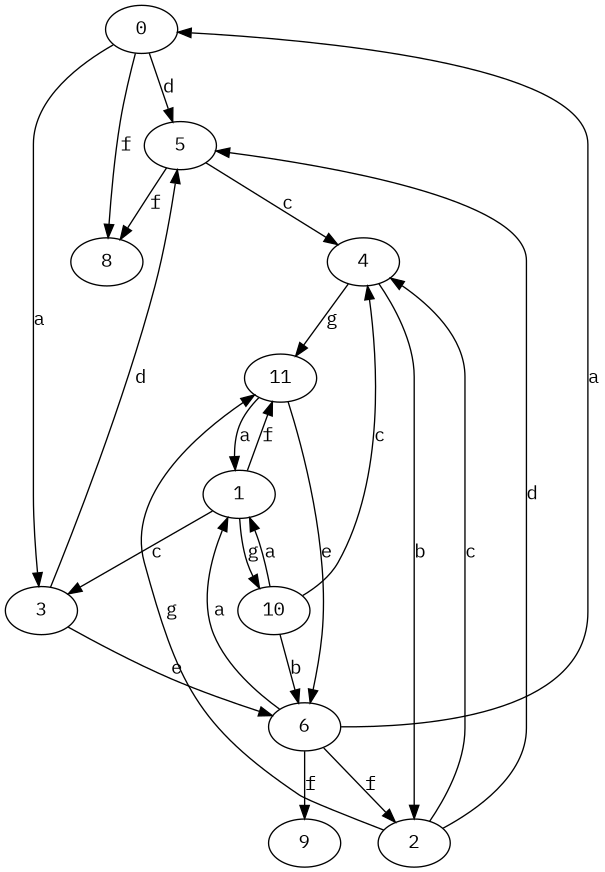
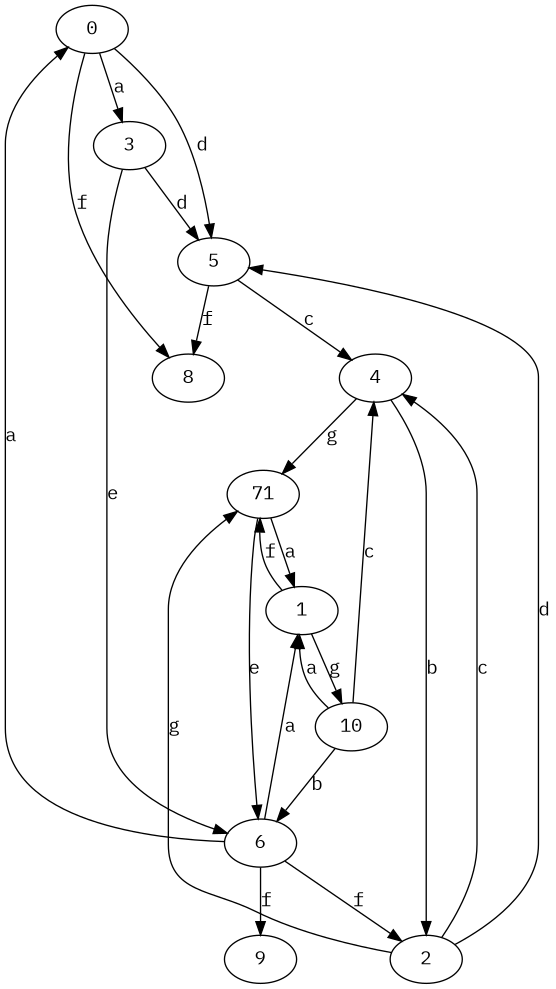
node "11": label "11" -> "71"
edge "1" -> "3": removed, label "c"
